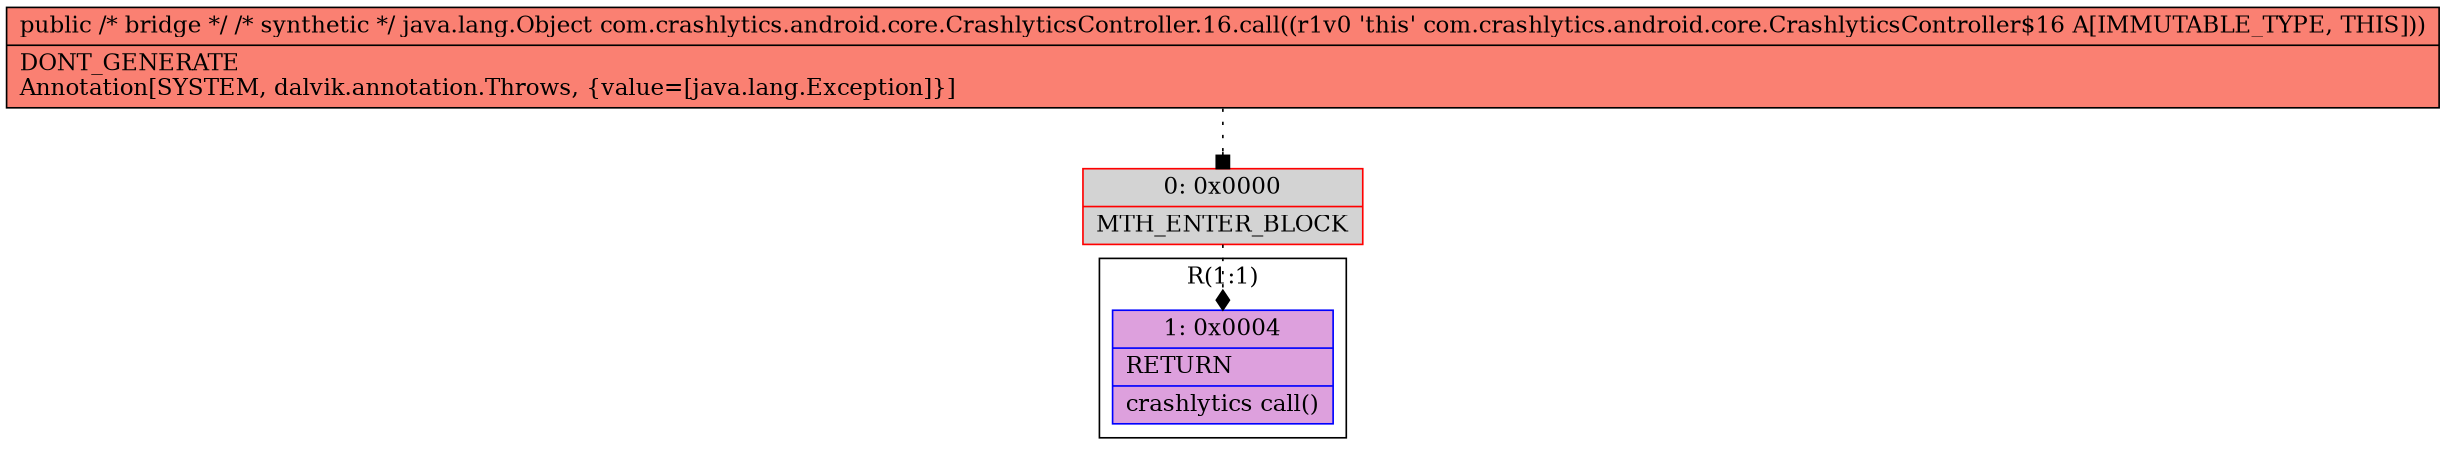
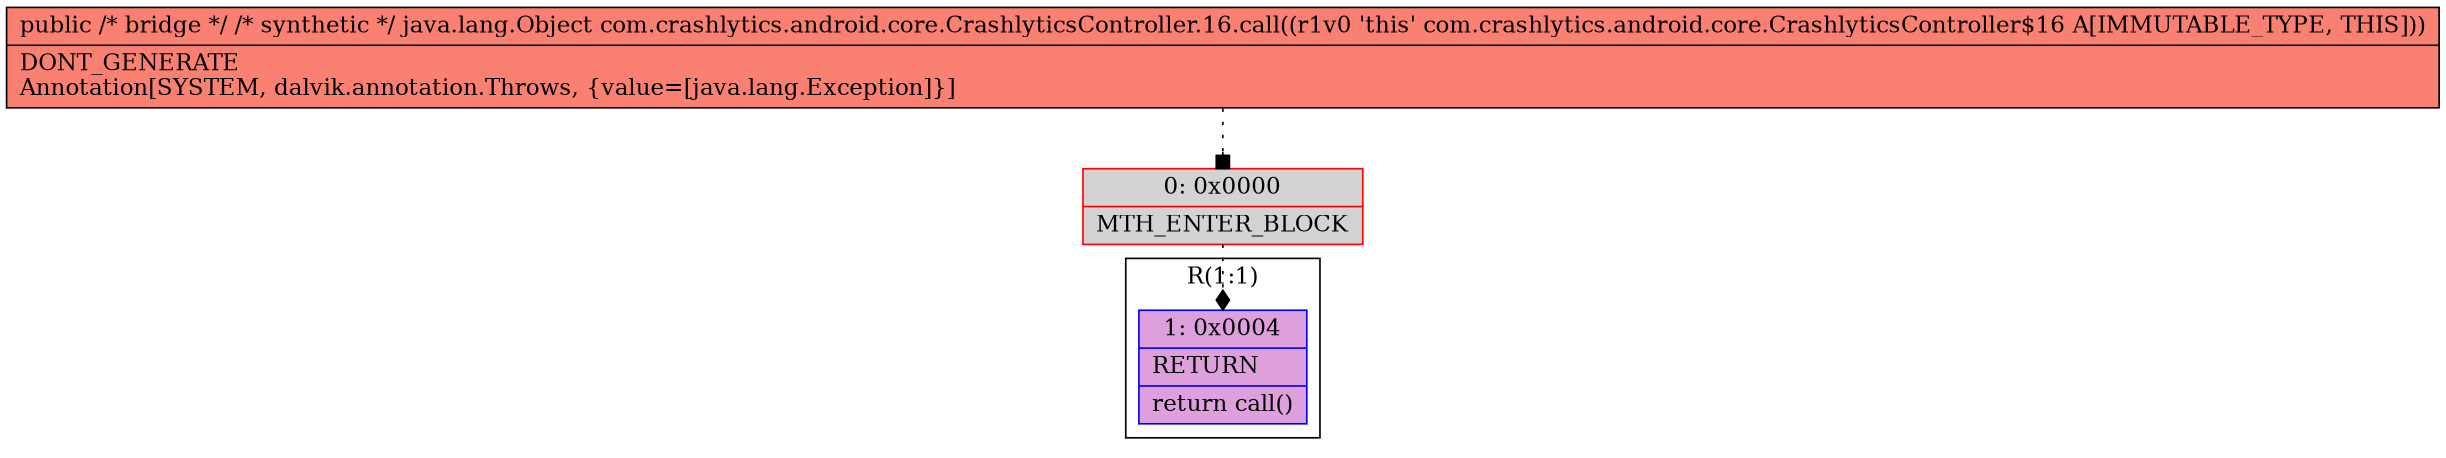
node "1: 0x0004": text "crashlytics call()" -> "return call()"
